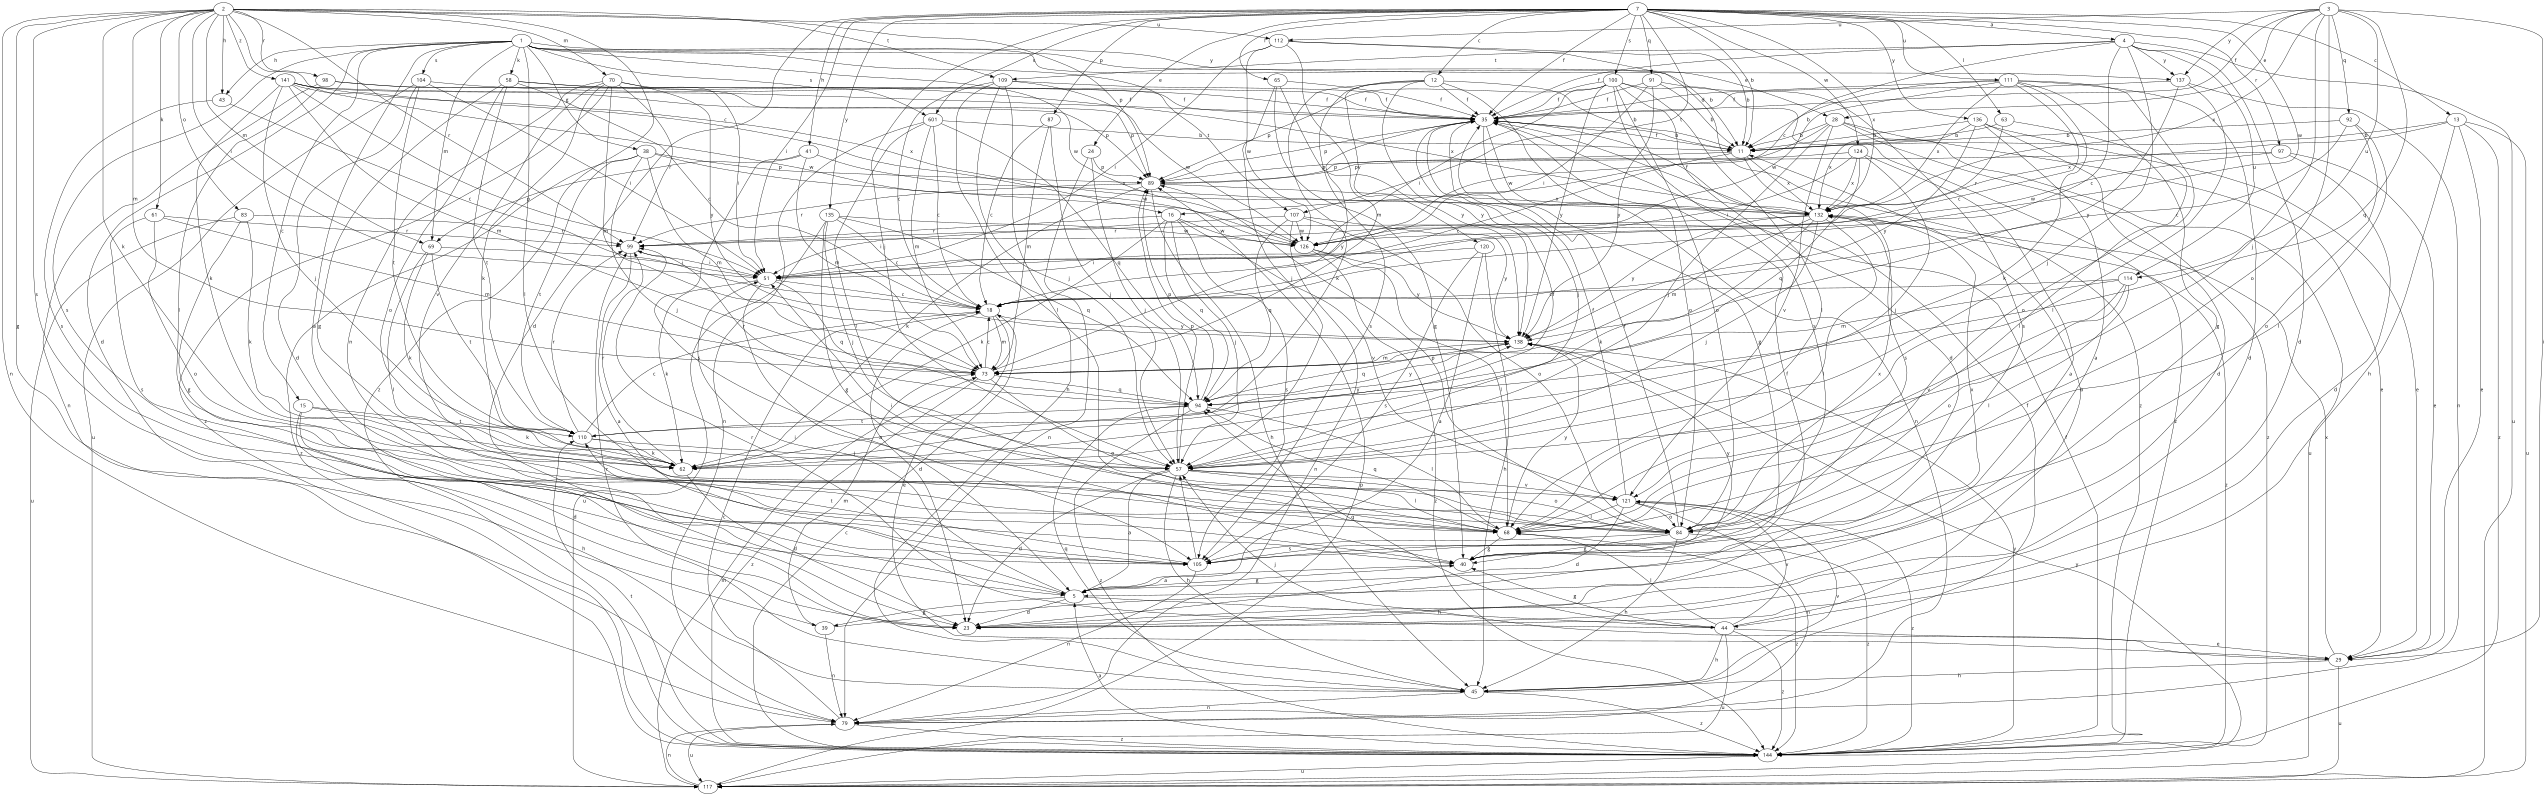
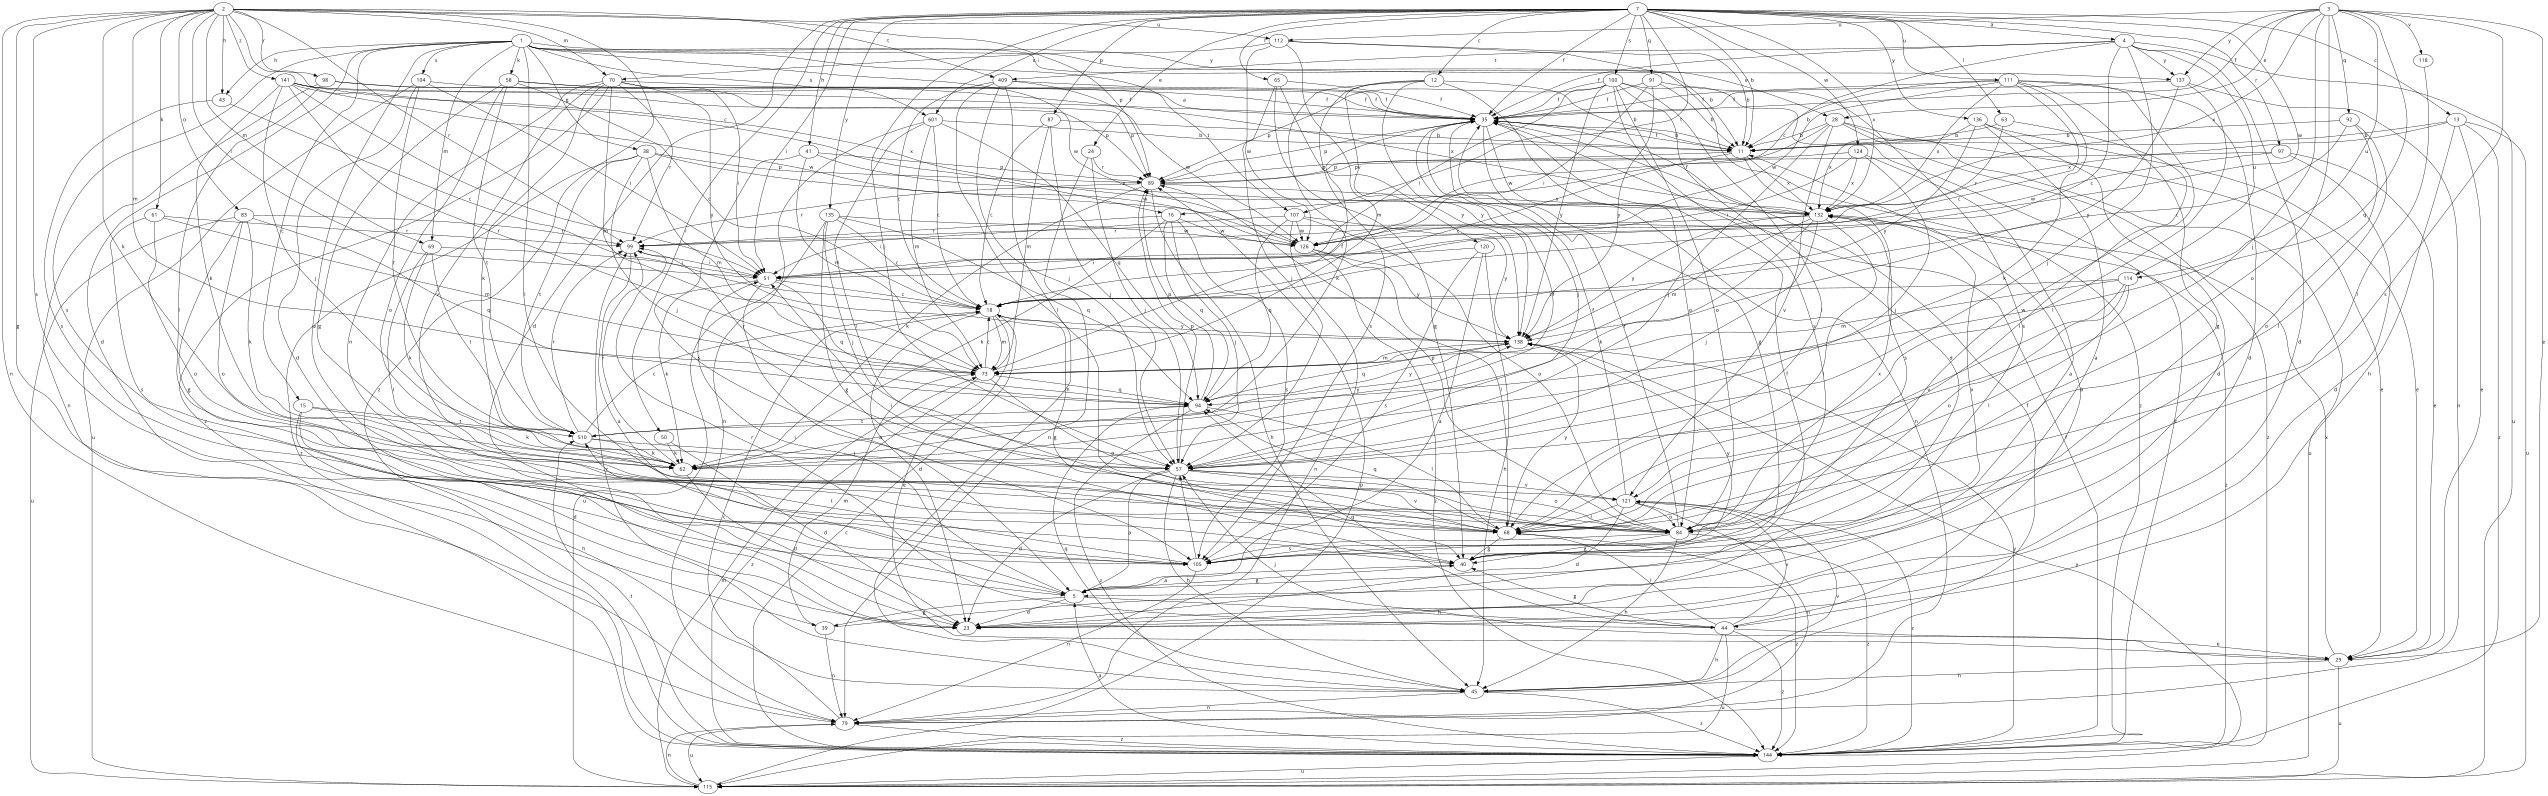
node "118": added
node "109": label "109" -> "409"
edge "12" -> "35": now "70" -> "35"
edge "98" -> "35": label "f" -> "a"
edge "111" -> "35": label "d" -> "f"
edge "136" -> "11": now "87" -> "11"
edge "24" -> "89": label "p" -> "r"
edge "41" -> "69": now "41" -> "89"
edge "112" -> "51": now "112" -> "70"
edge "141" -> "73": label "m" -> "r"
edge "73" -> "35": label "y" -> "f"
edge "111" -> "84": label "o" -> "w"
edge "3" -> "29": label "i" -> "e"
edge "124" -> "94": now "83" -> "94"
edge "16" -> "121": removed, label "v"
node "110": label "110" -> "510"
node "50": added
edge "3" -> "105": added, label "s"
edge "83" -> "84": added, label "o"
edge "18" -> "40": added, label "g"
edge "57" -> "68": label "l" -> "v"
node "117": label "117" -> "115"
